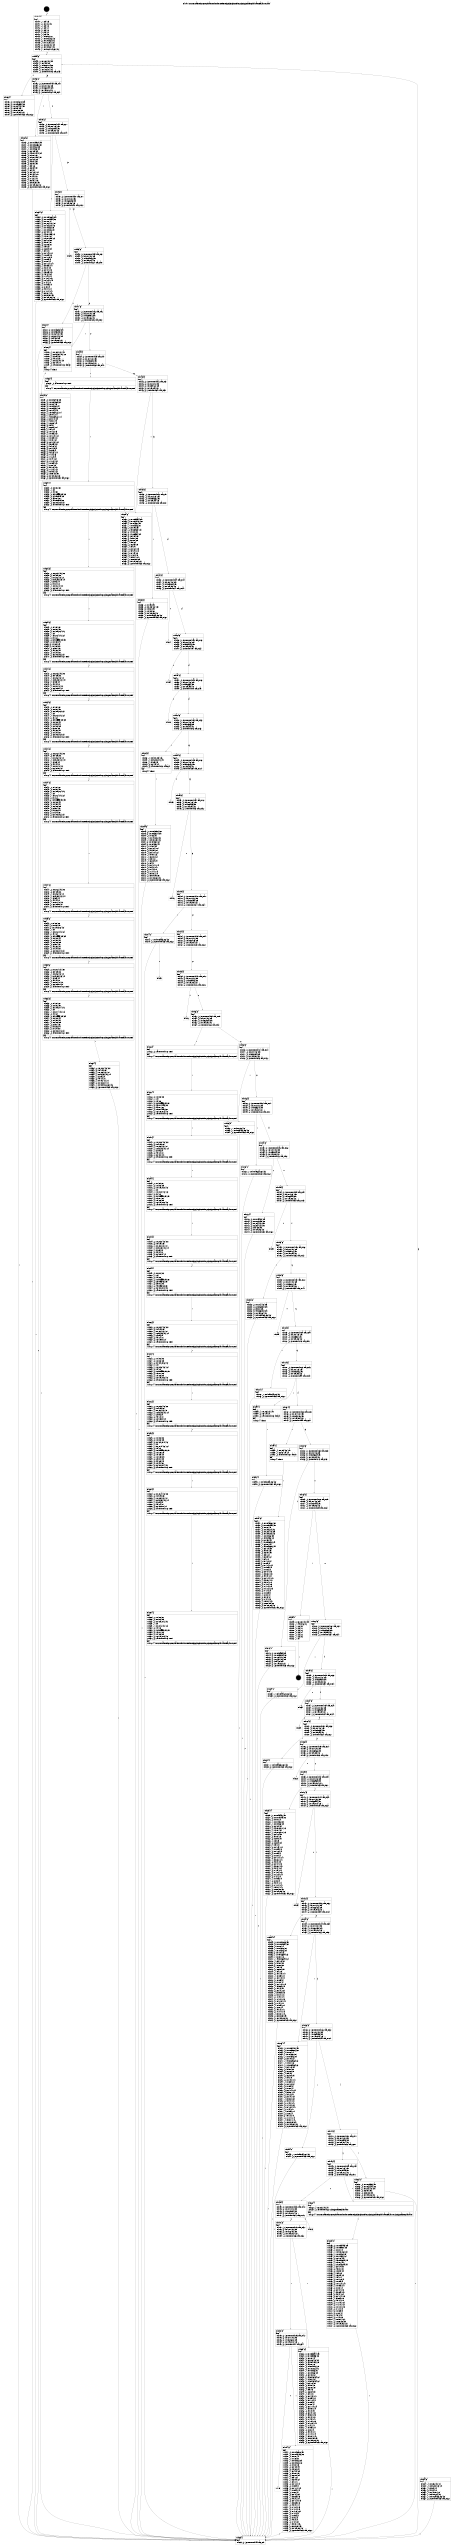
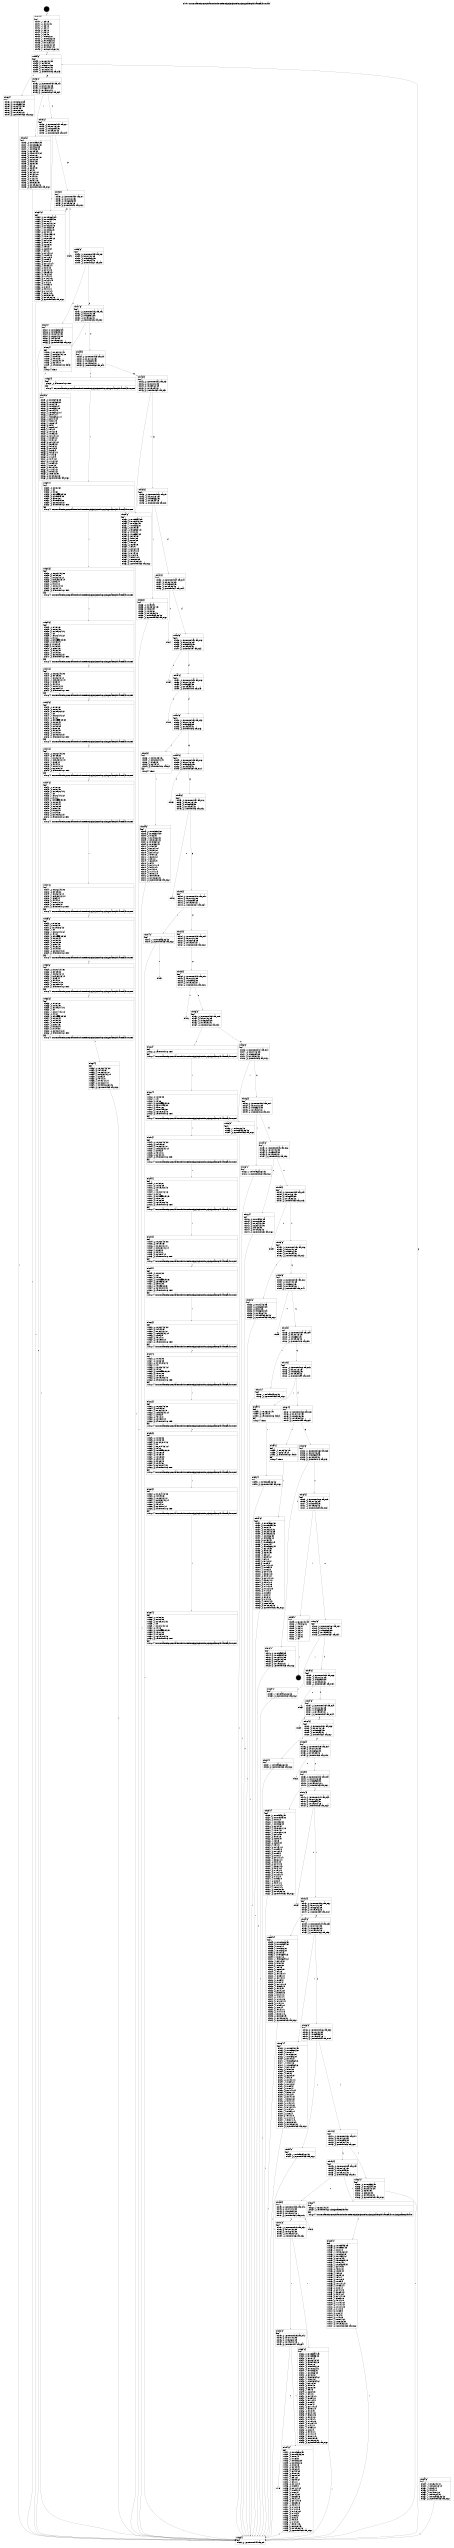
edge "0x4019e2 [22]" -> "0x4019f8 [25]": now "0x4019e2 [22]" -> "0x402b69 [150]"
